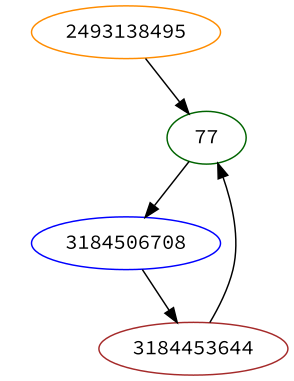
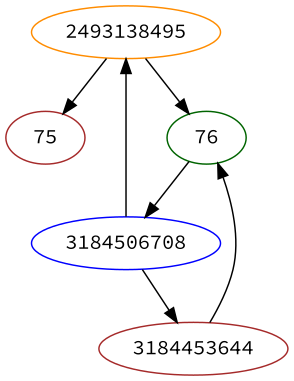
node "75": added
node "77": label "77" -> "76"
edge "3184506708" -> "2493138495": added
